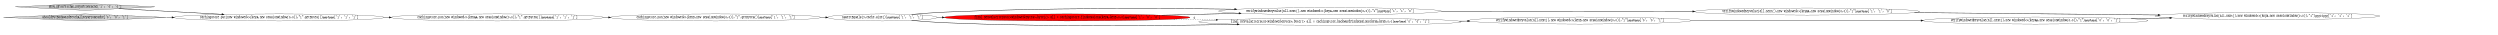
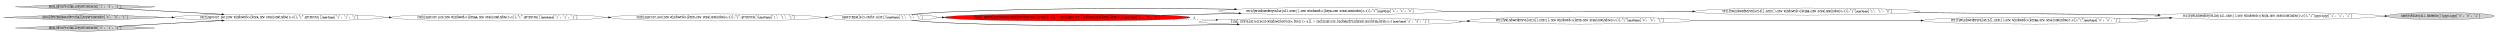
node "assertFalse(all.hasNext())@@@11@@@['0', '0', '1']": added
node "shouldPutFetchAllKeysFromCache['0', '1', '0']": added
